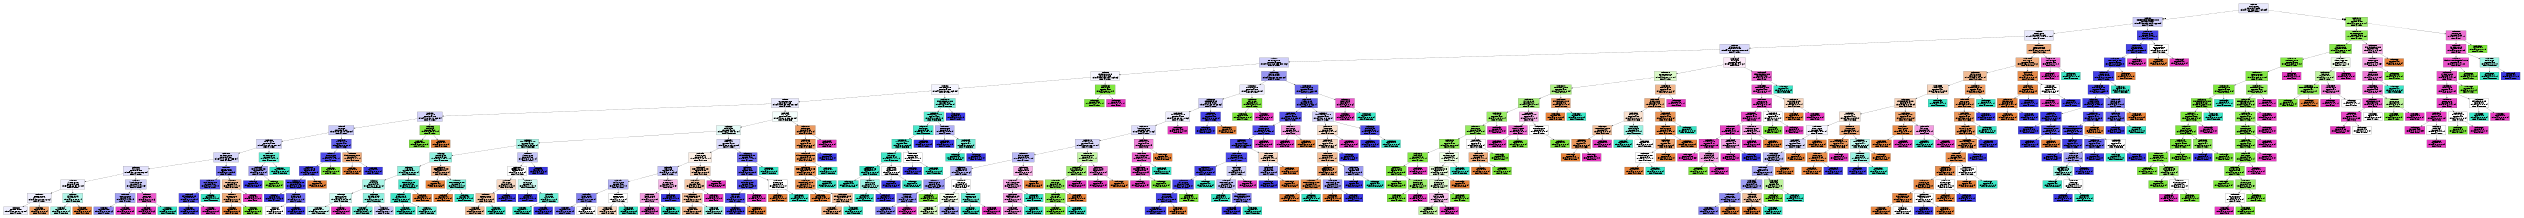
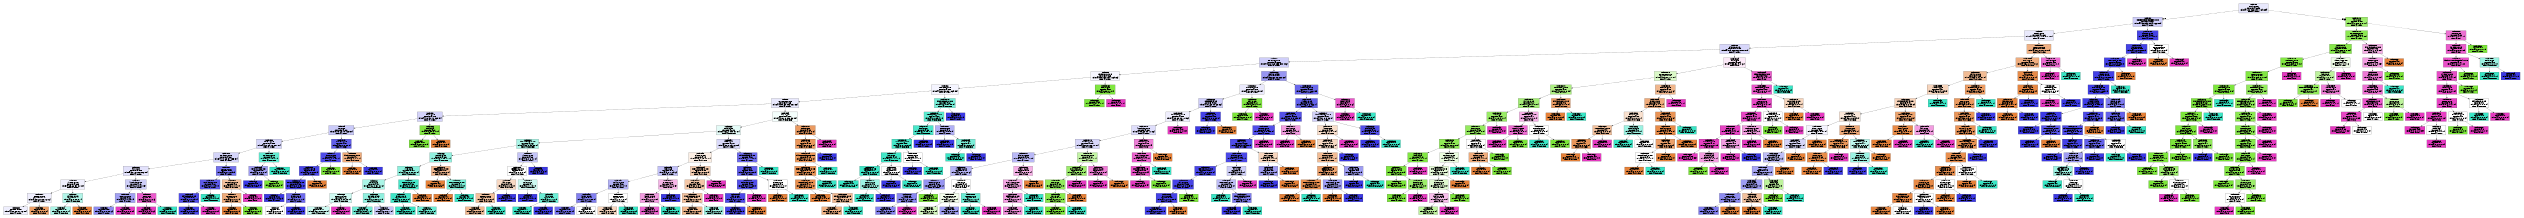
node "node #303": added
node "node #230": removed
